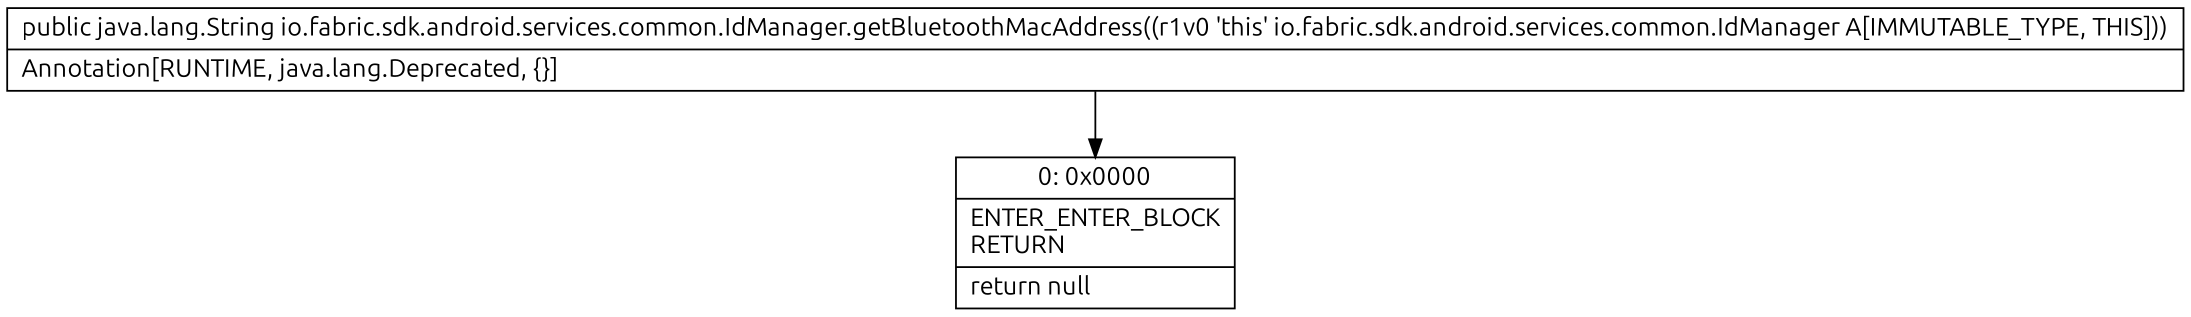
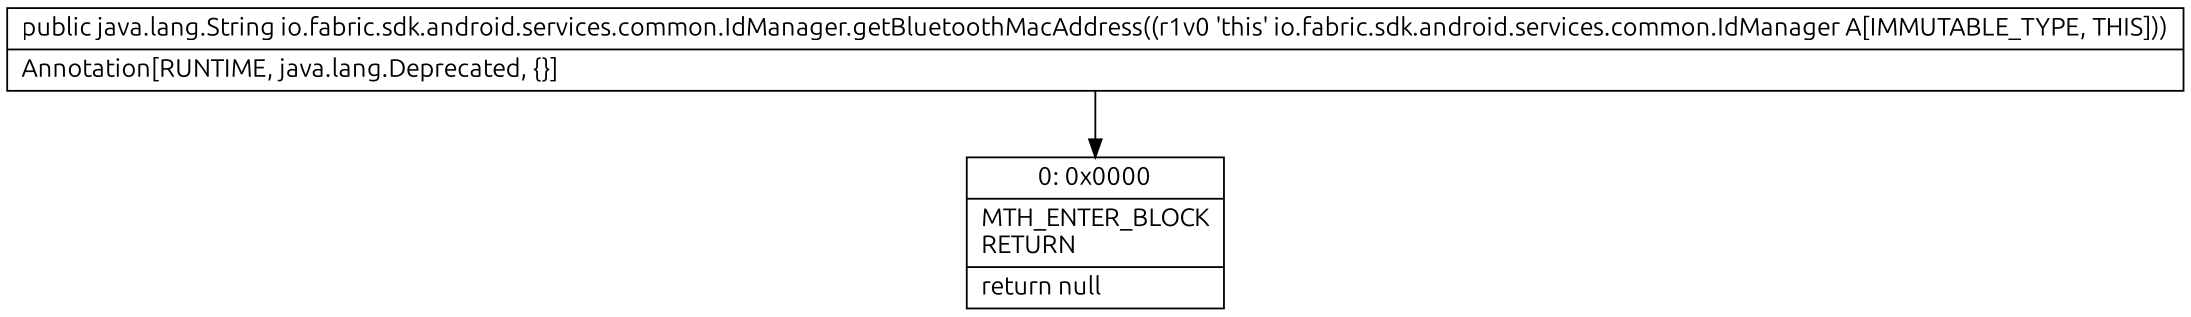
node "0: 0x0000": text "ENTER_ENTER_BLOCK" -> "MTH_ENTER_BLOCK"
